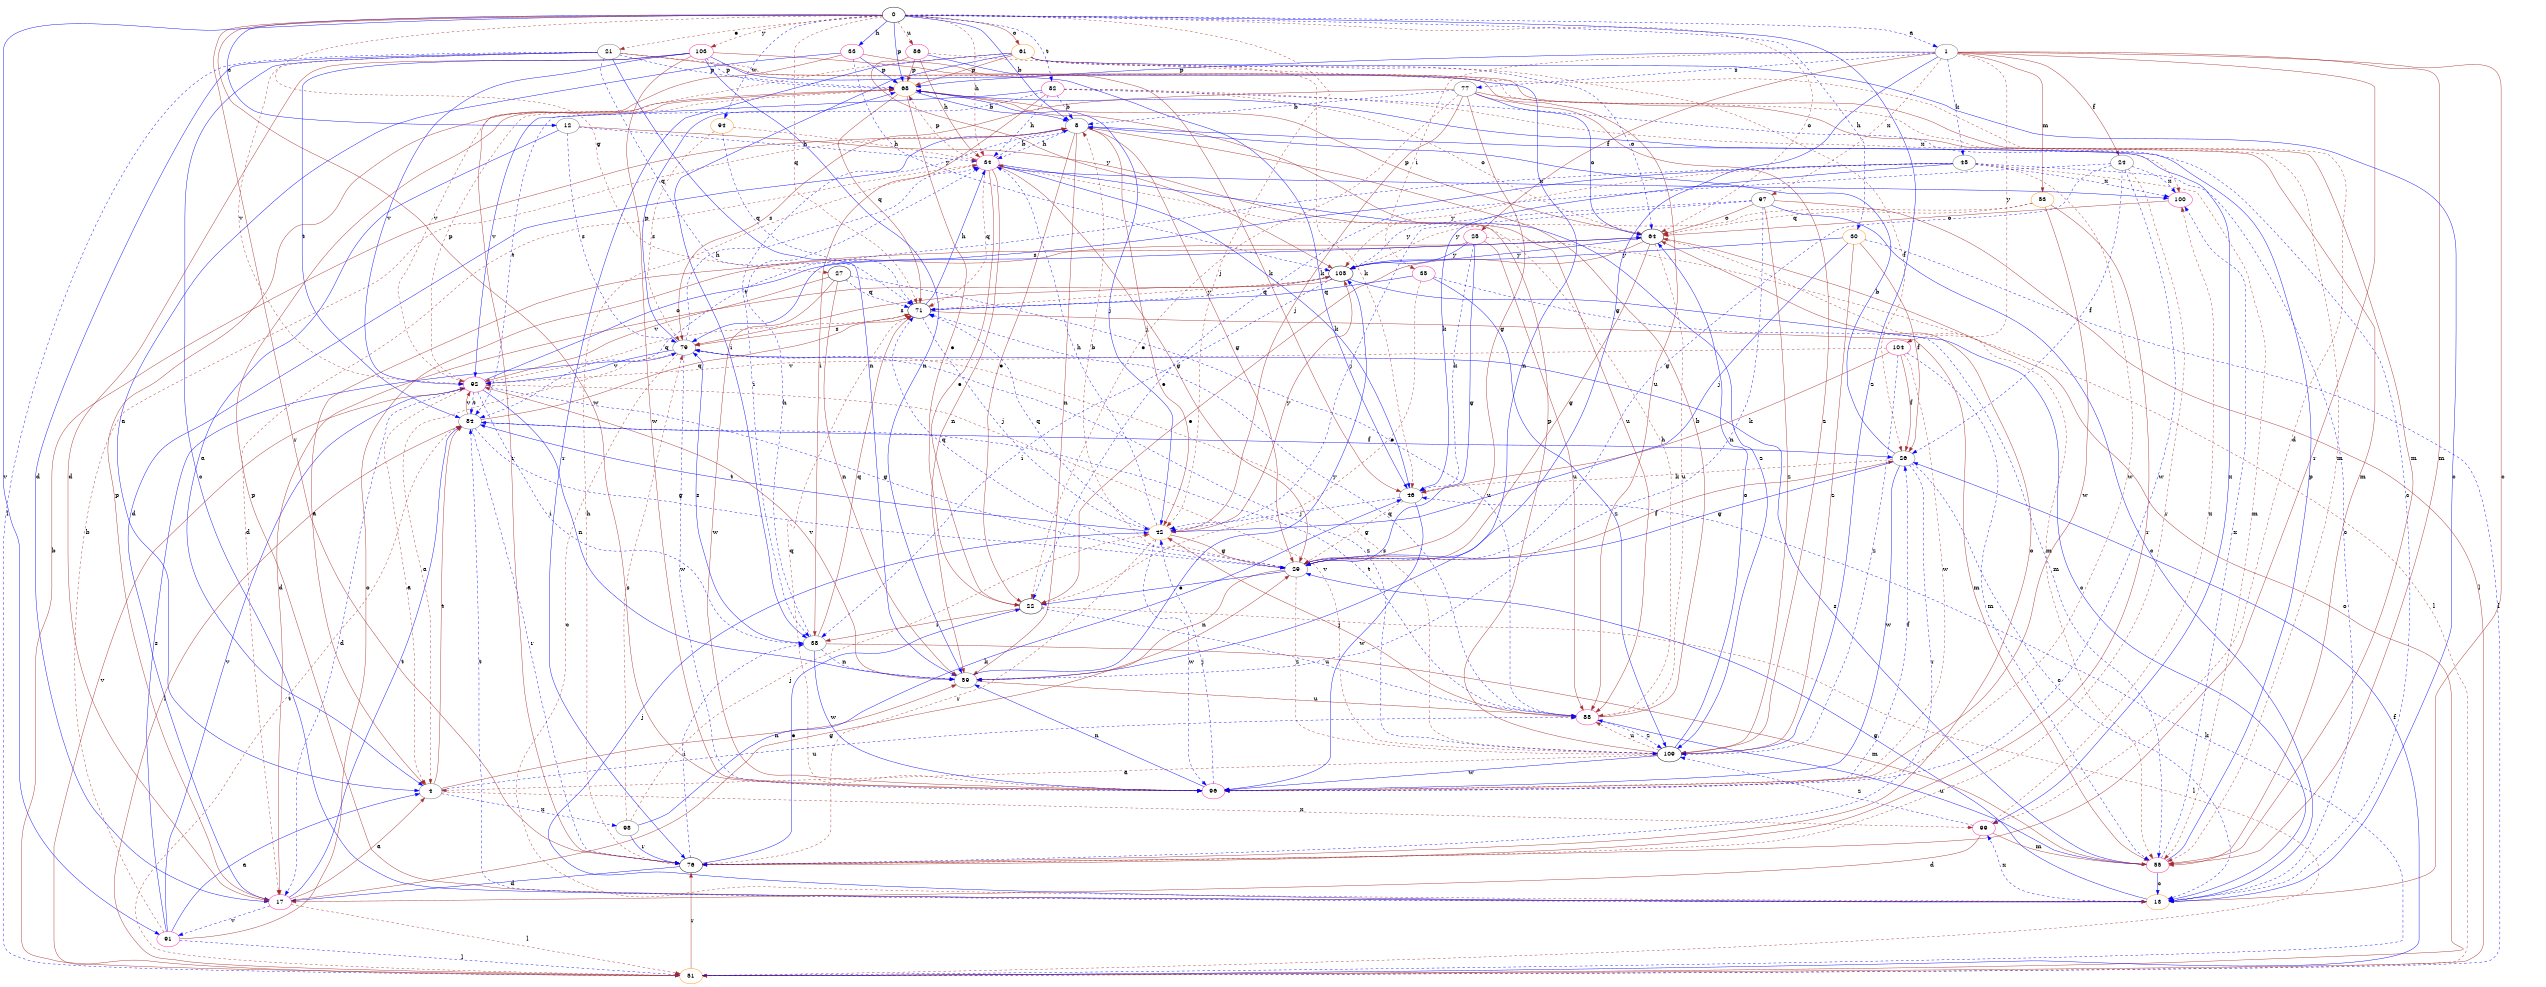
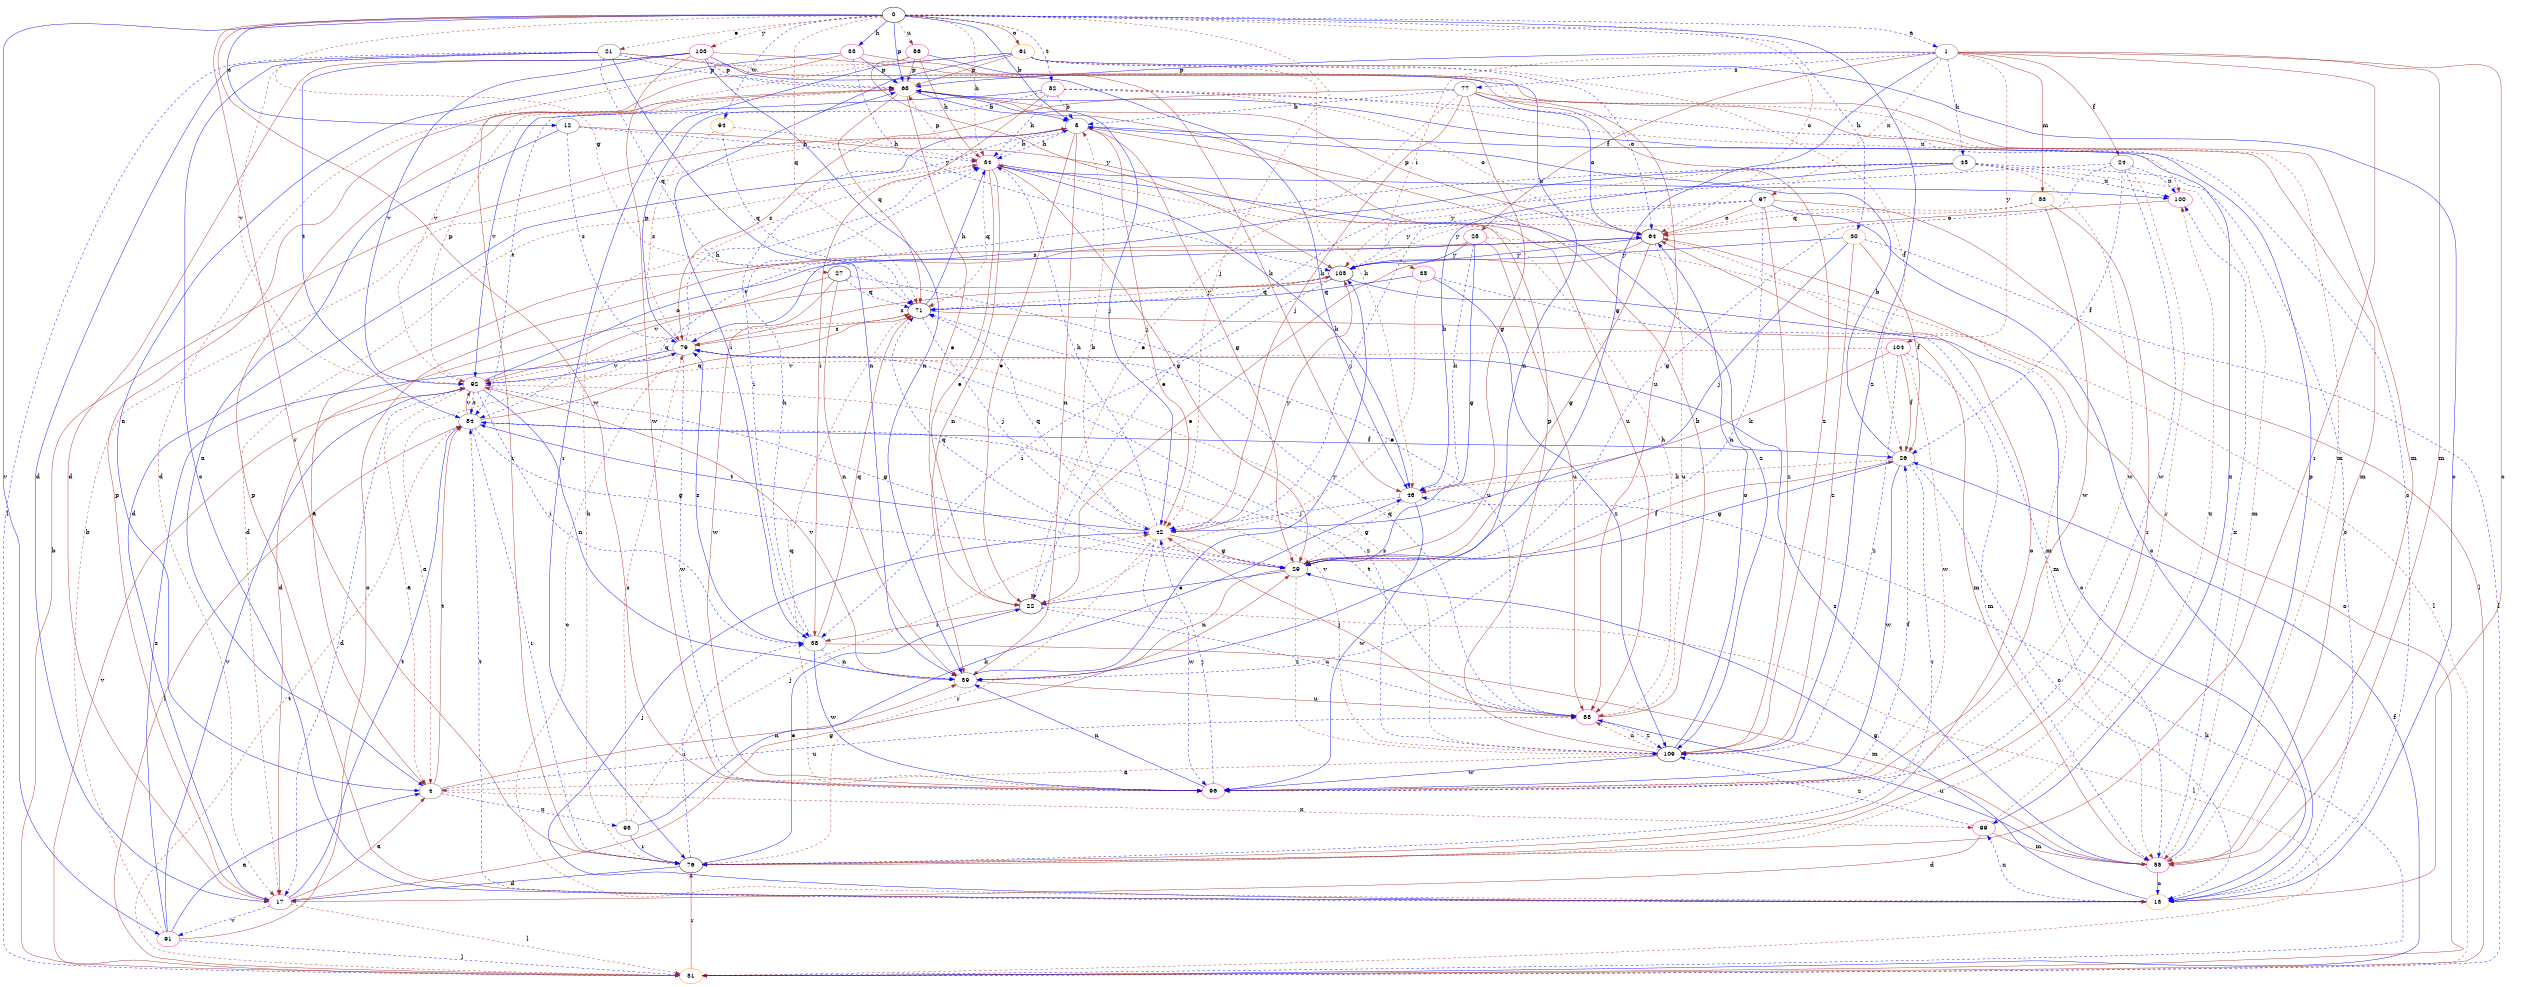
edge "86" -> "99": now "86" -> "17"
